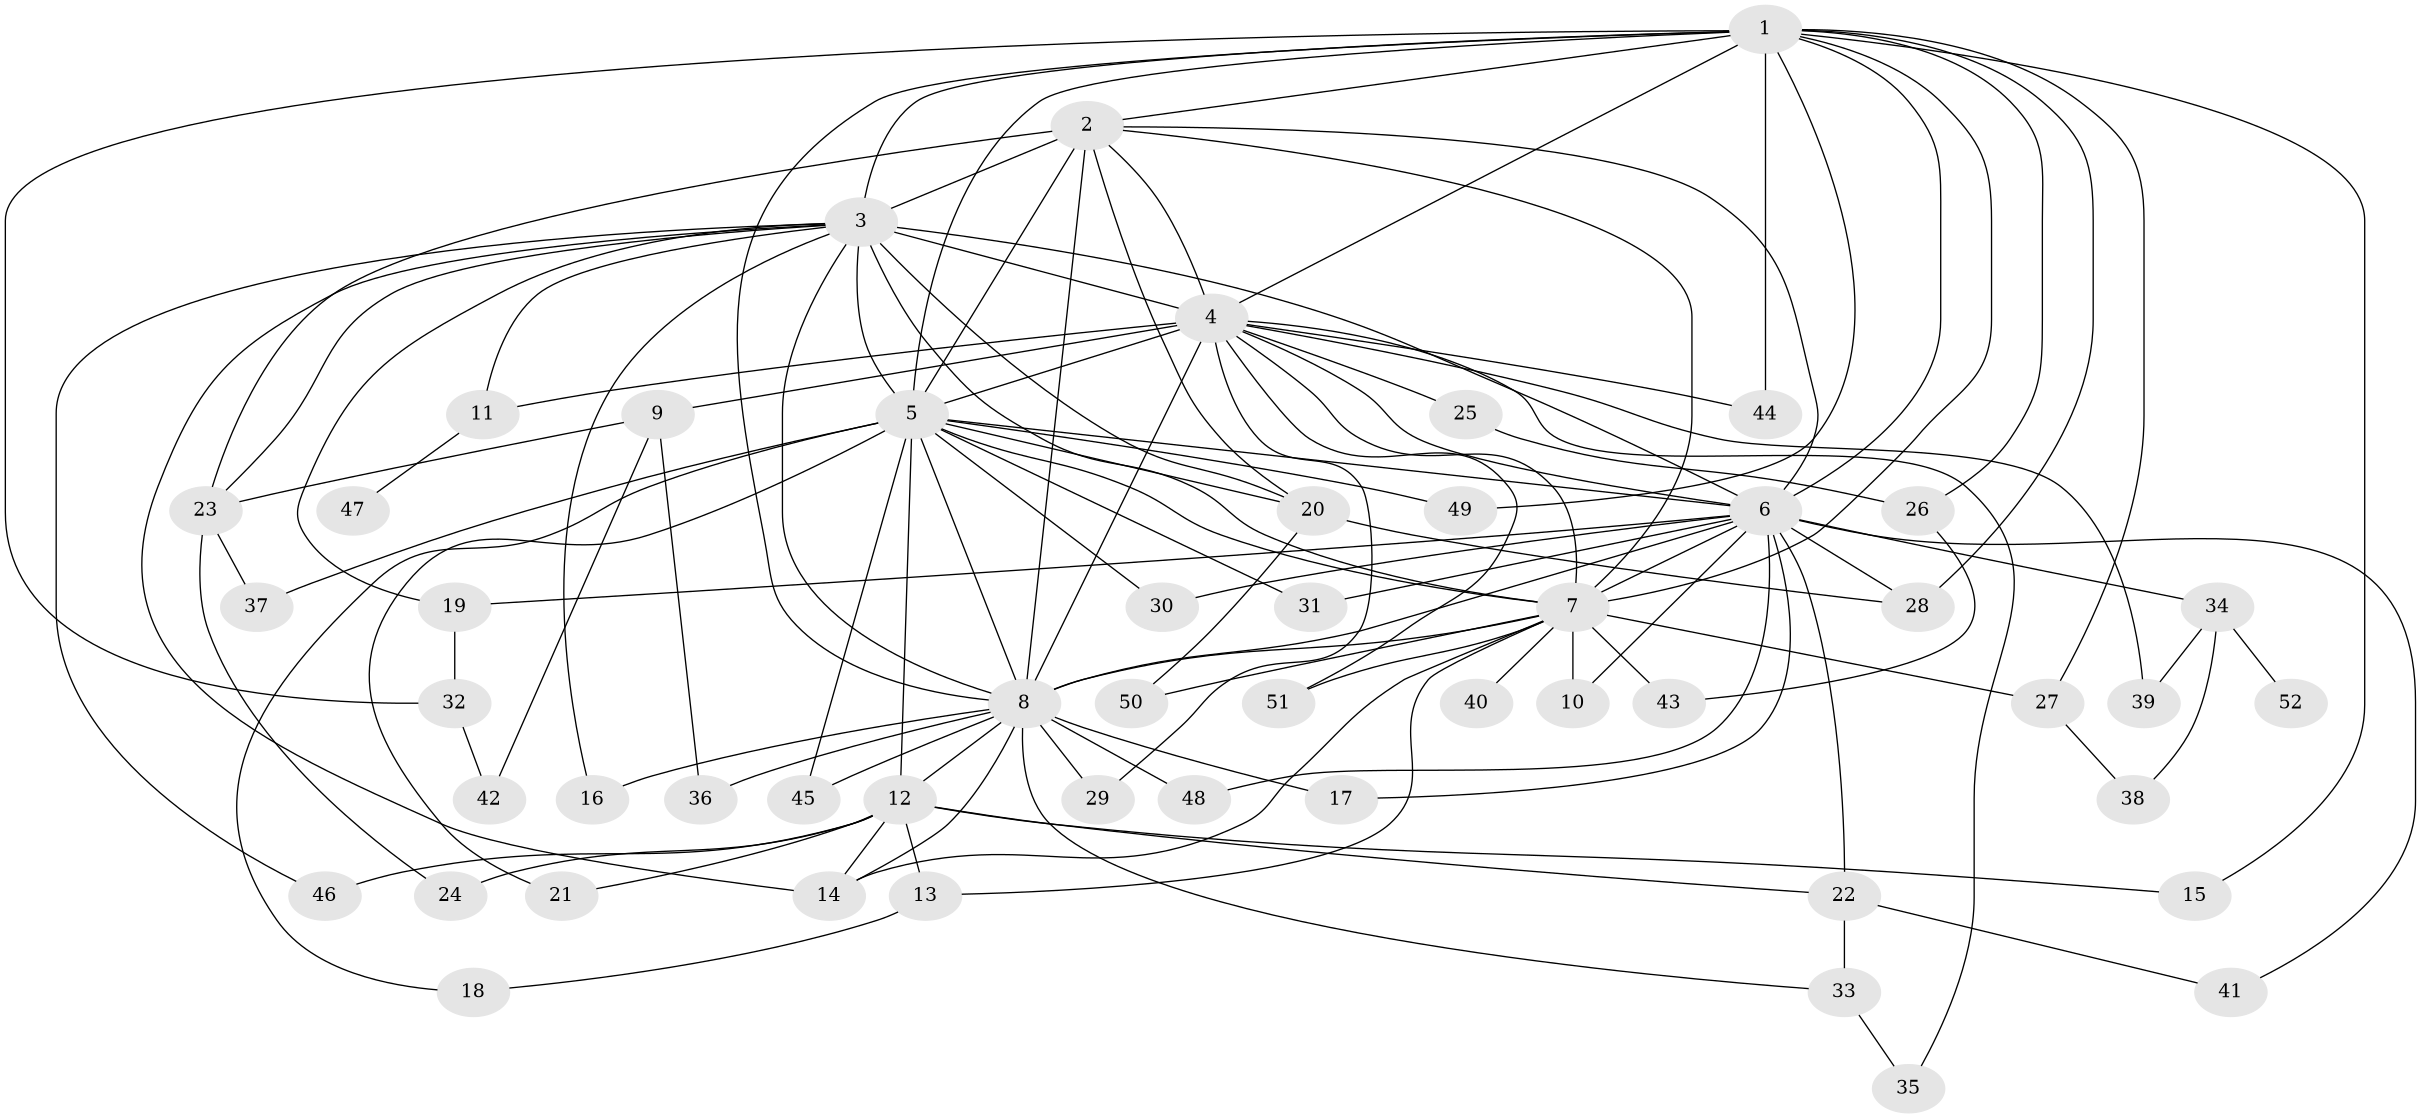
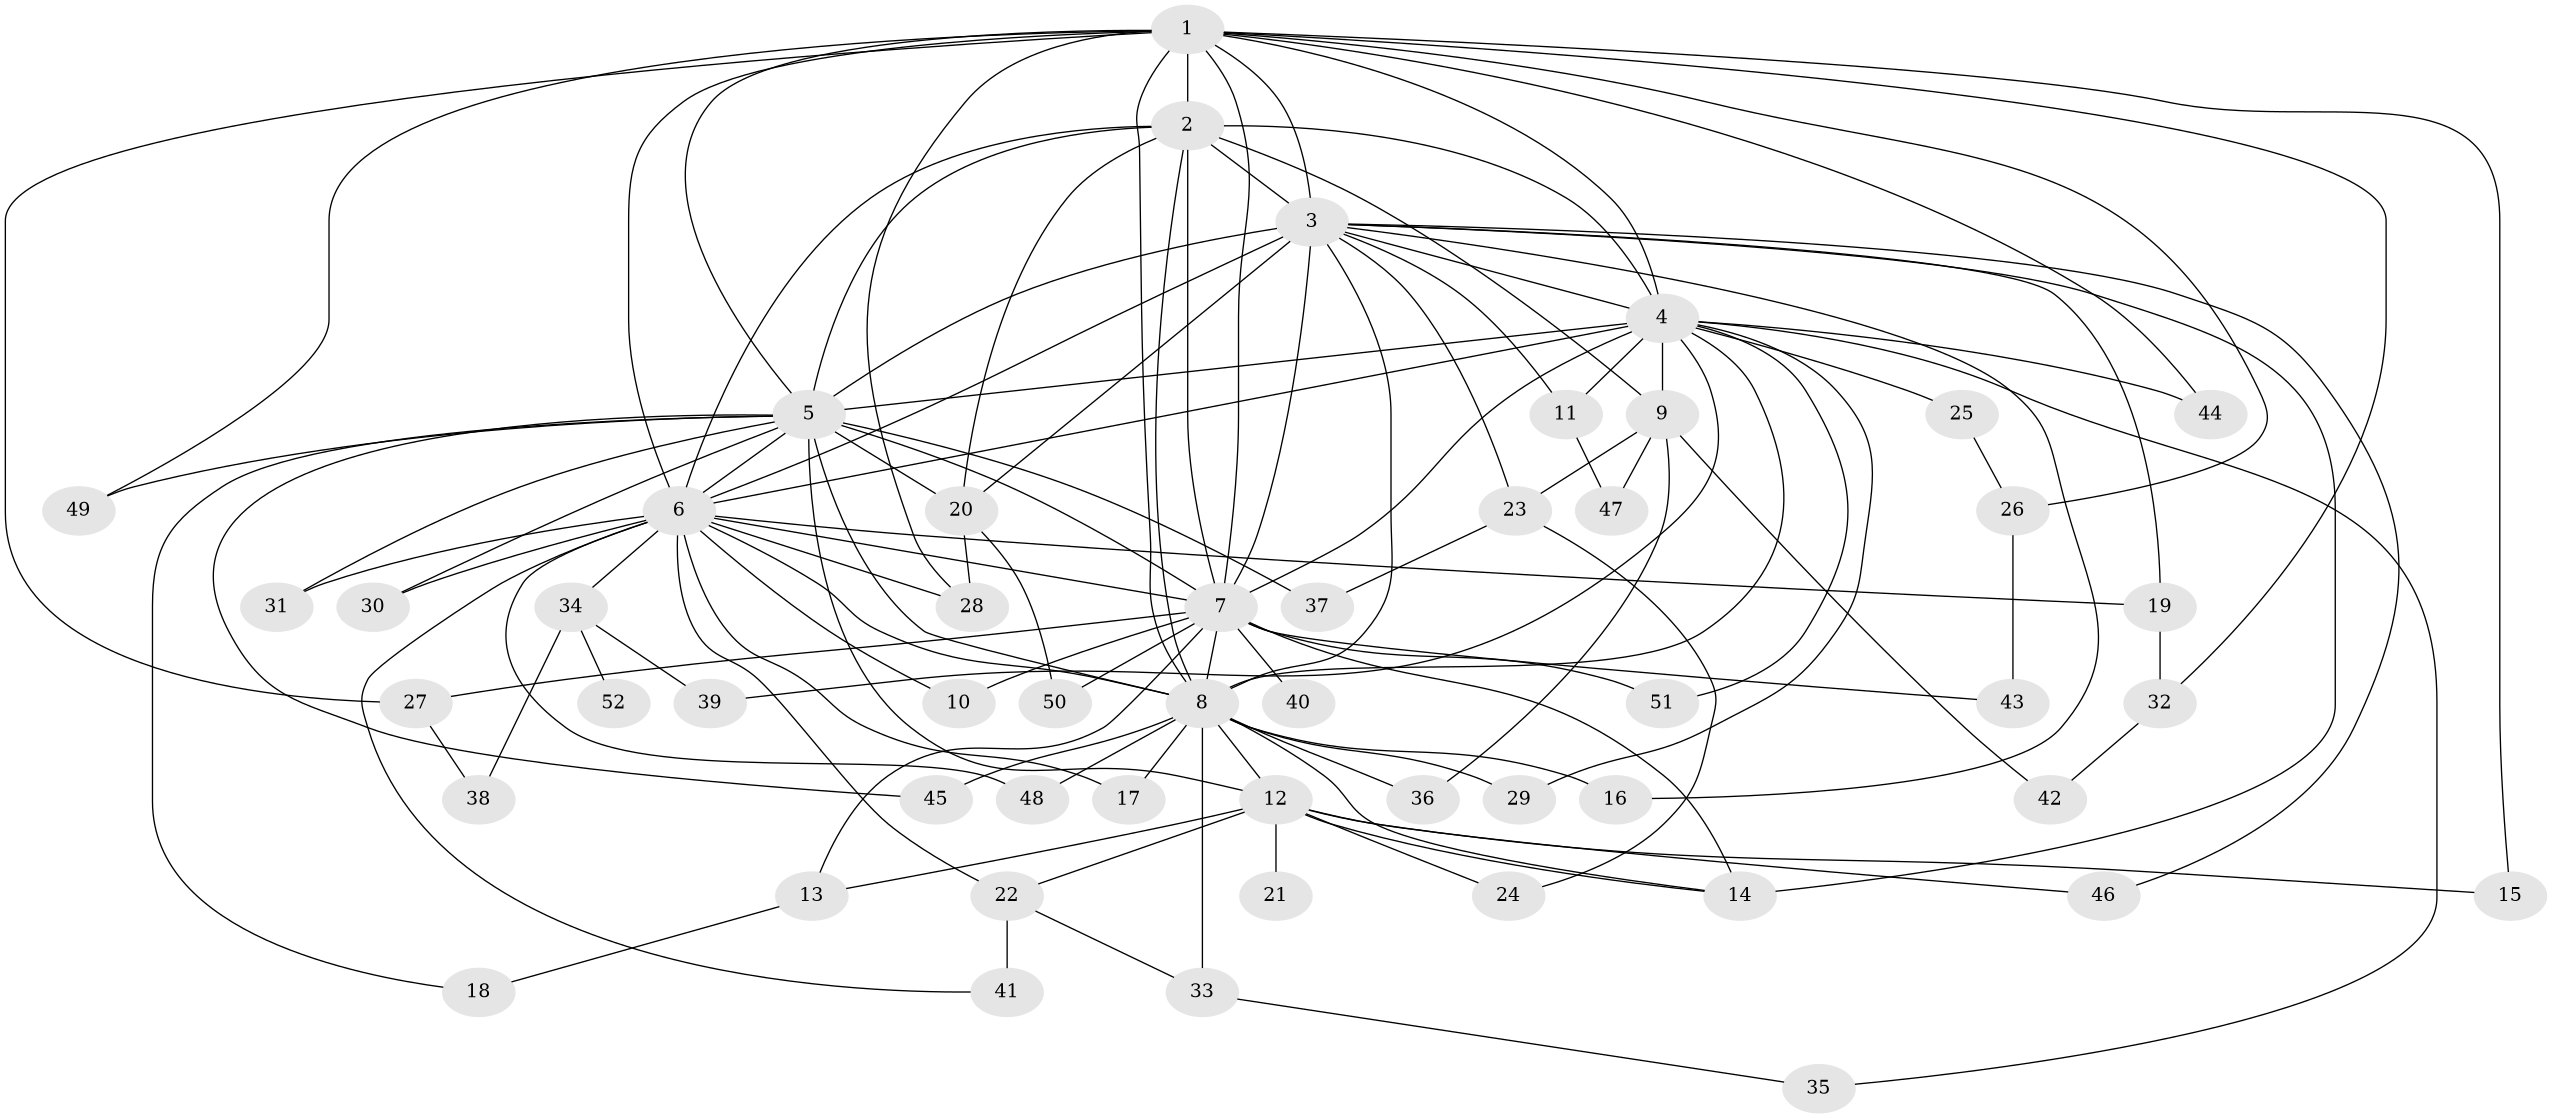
edge "2" -- "23": now "2" -- "9"
edge "9" -- "47": added
edge "5" -- "21": removed
